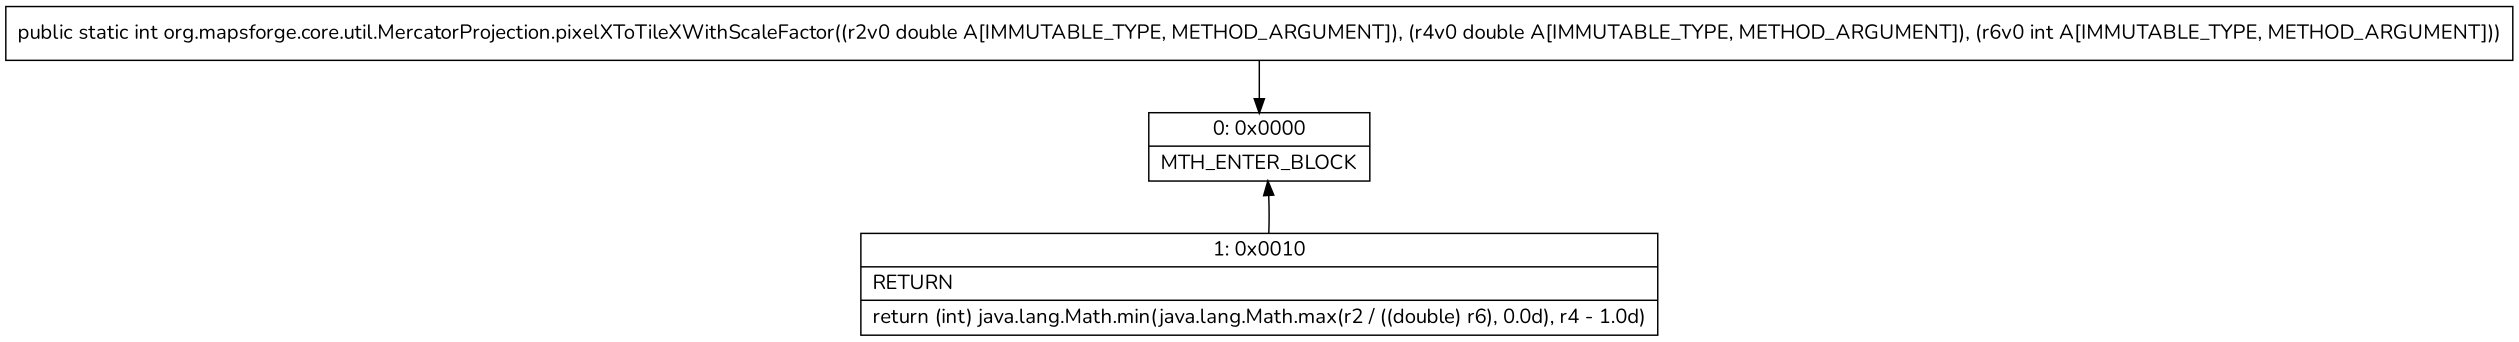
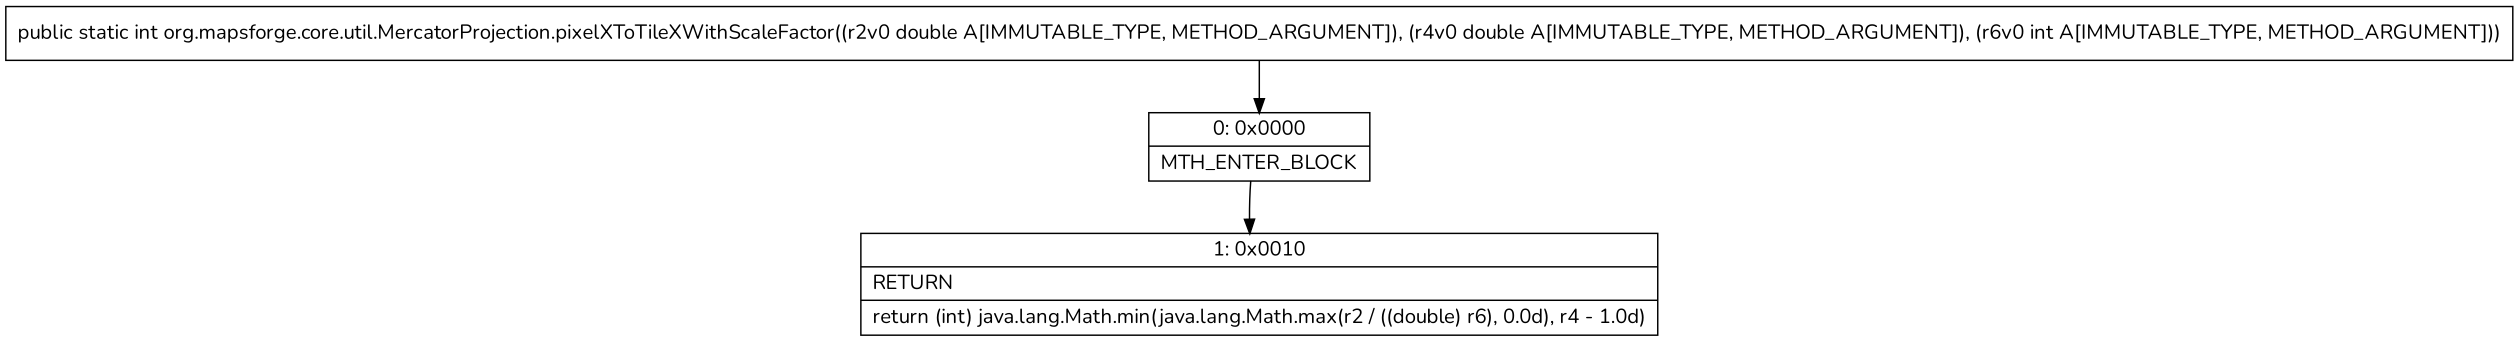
edge "1: 0x0010" -> "0: 0x0000": reversed
